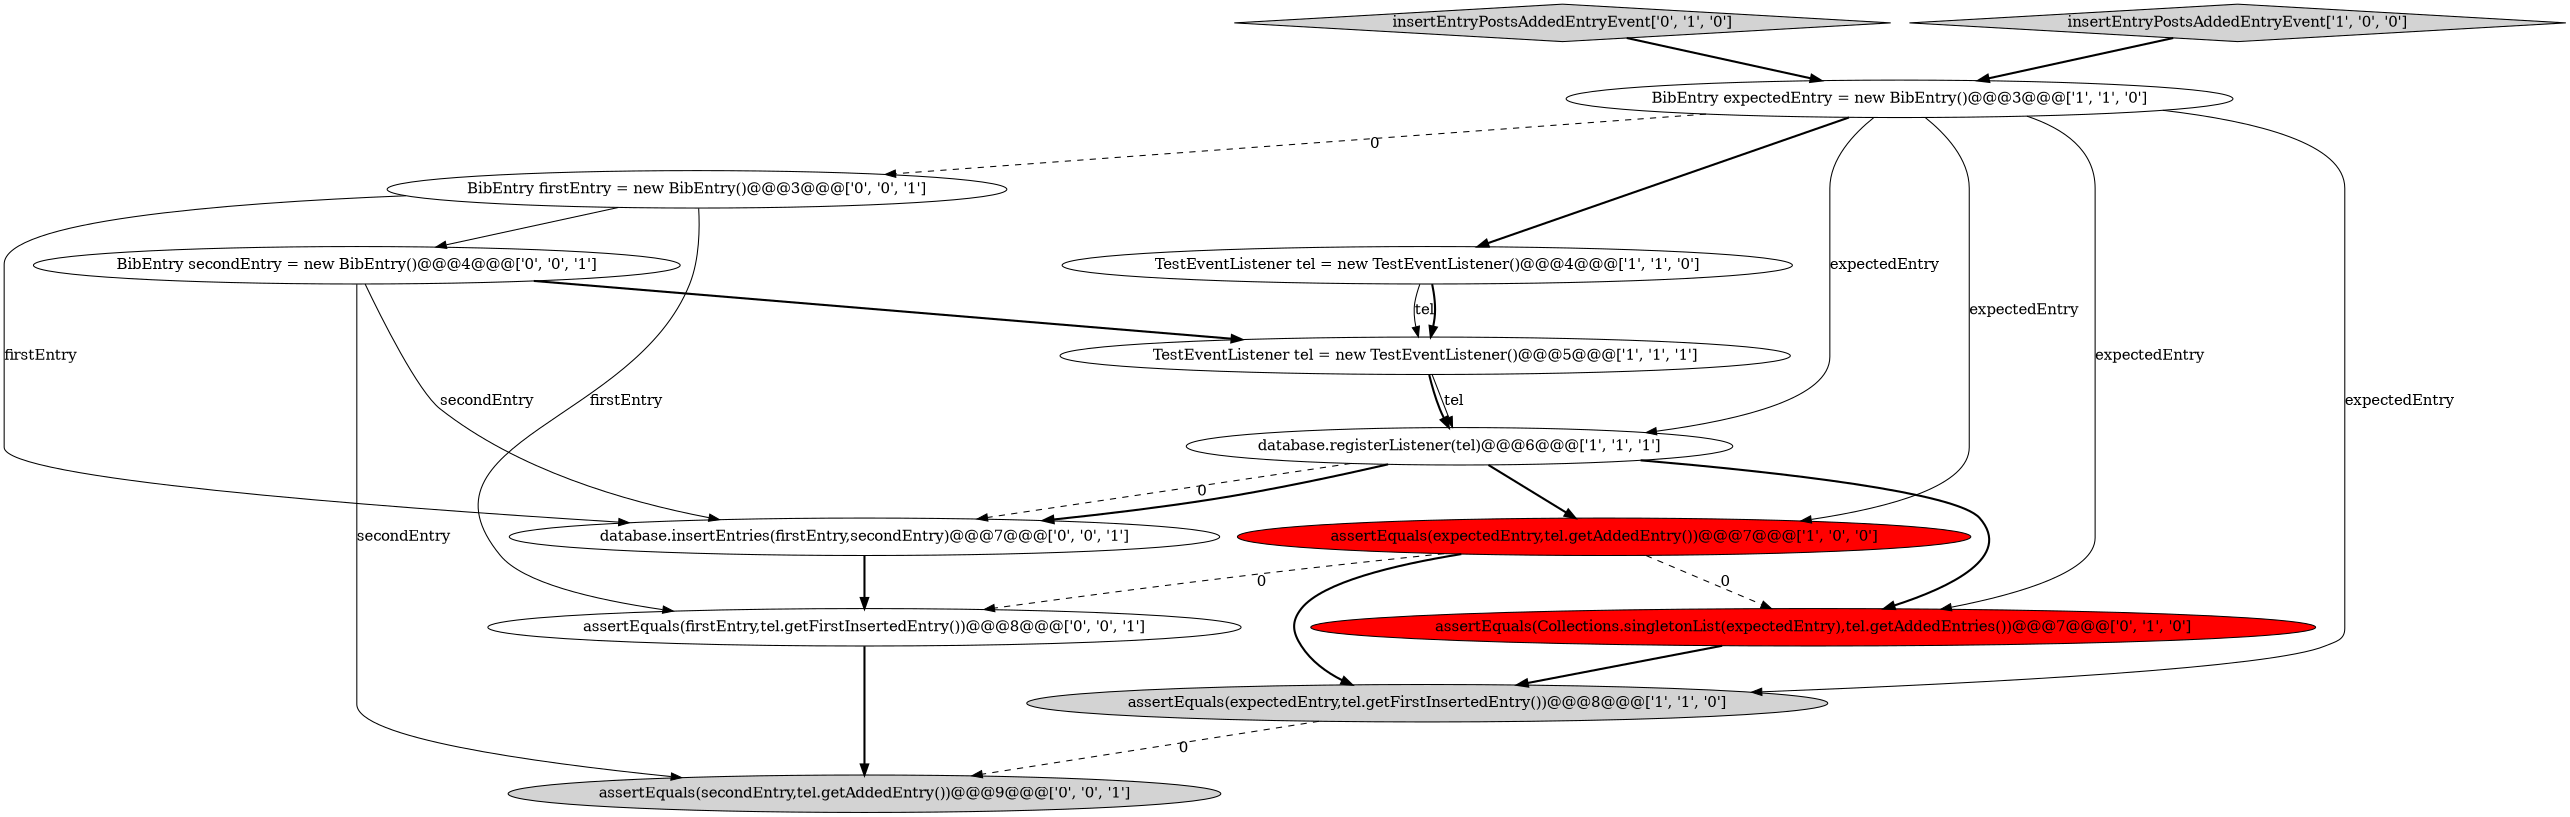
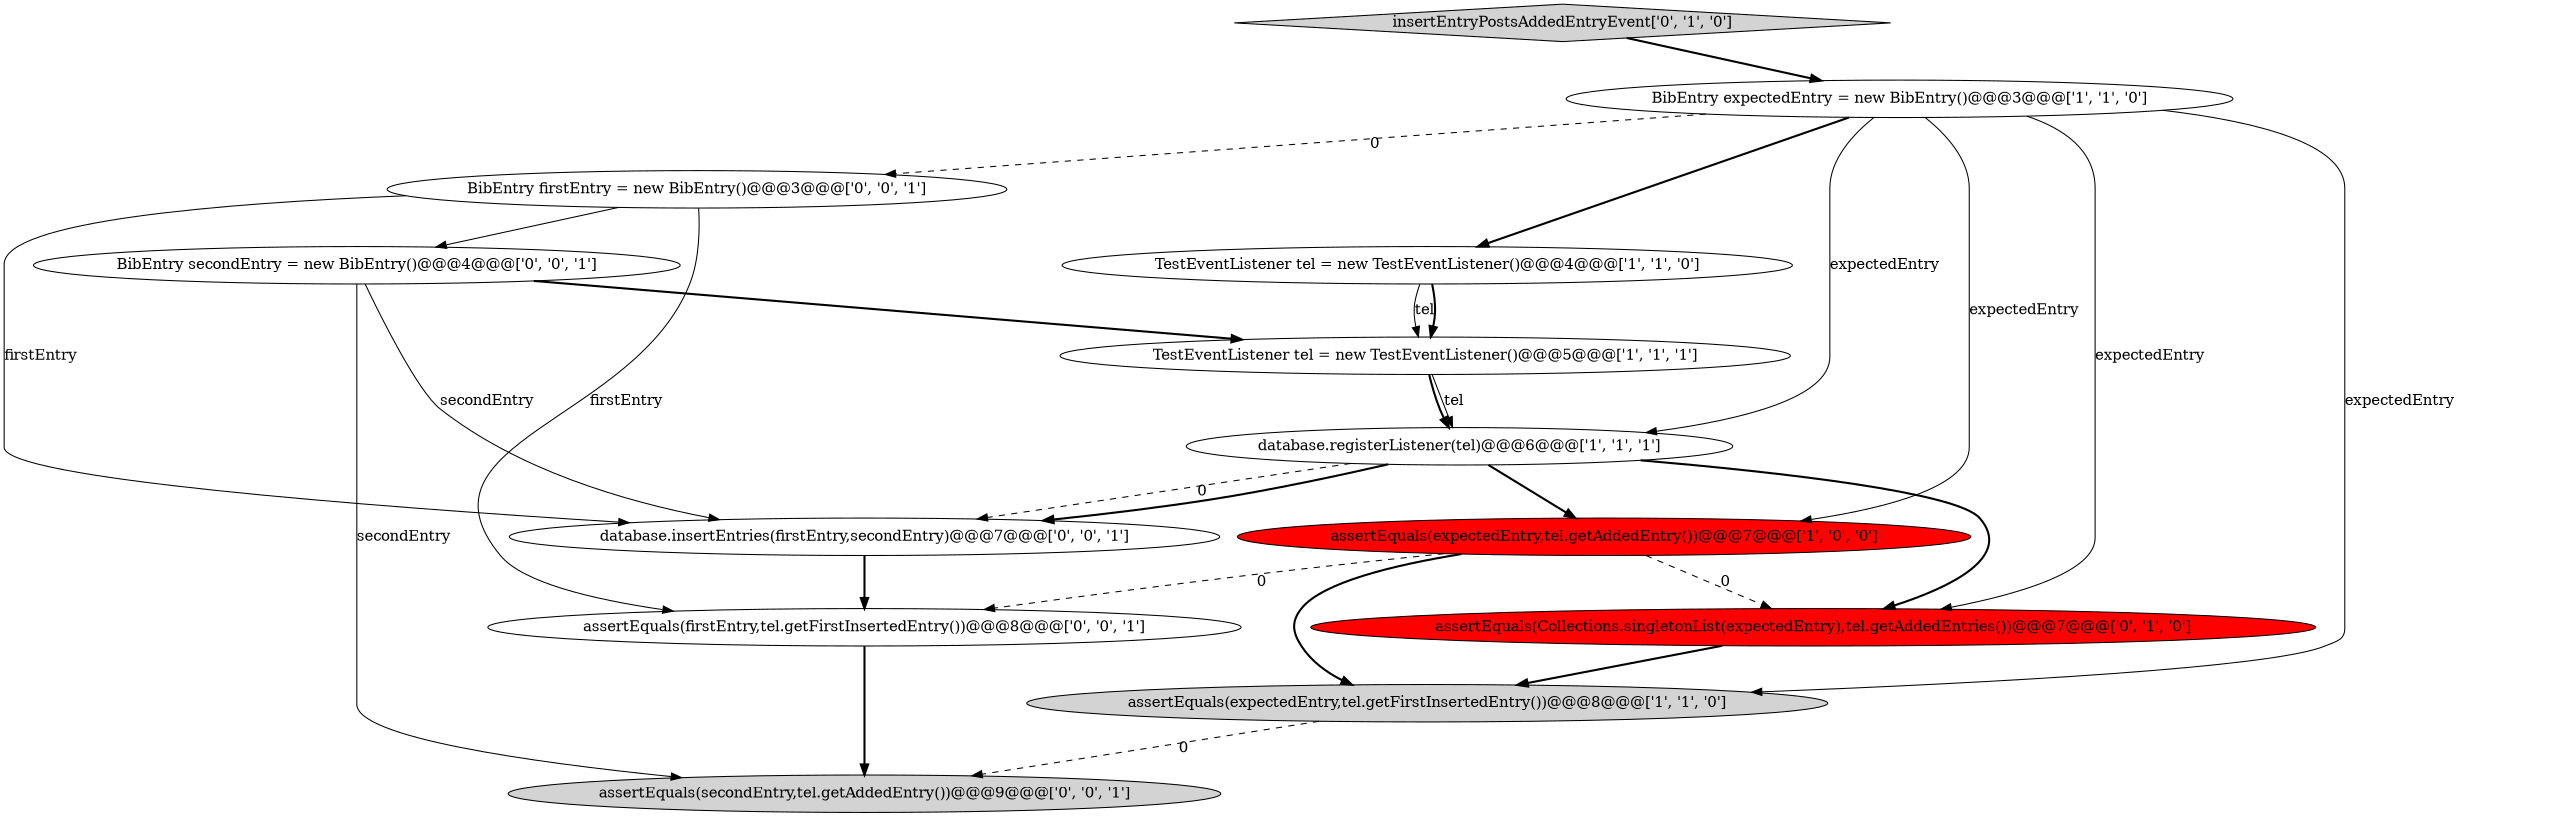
node "insertEntryPostsAddedEntryEvent['1', '0', '0']": removed
